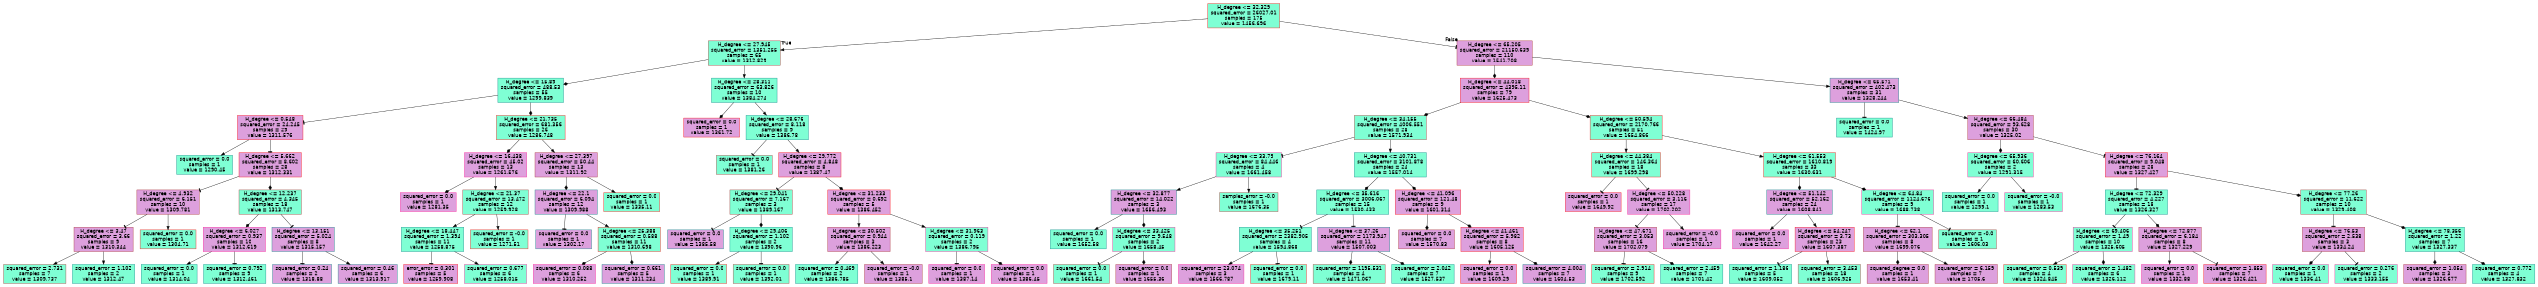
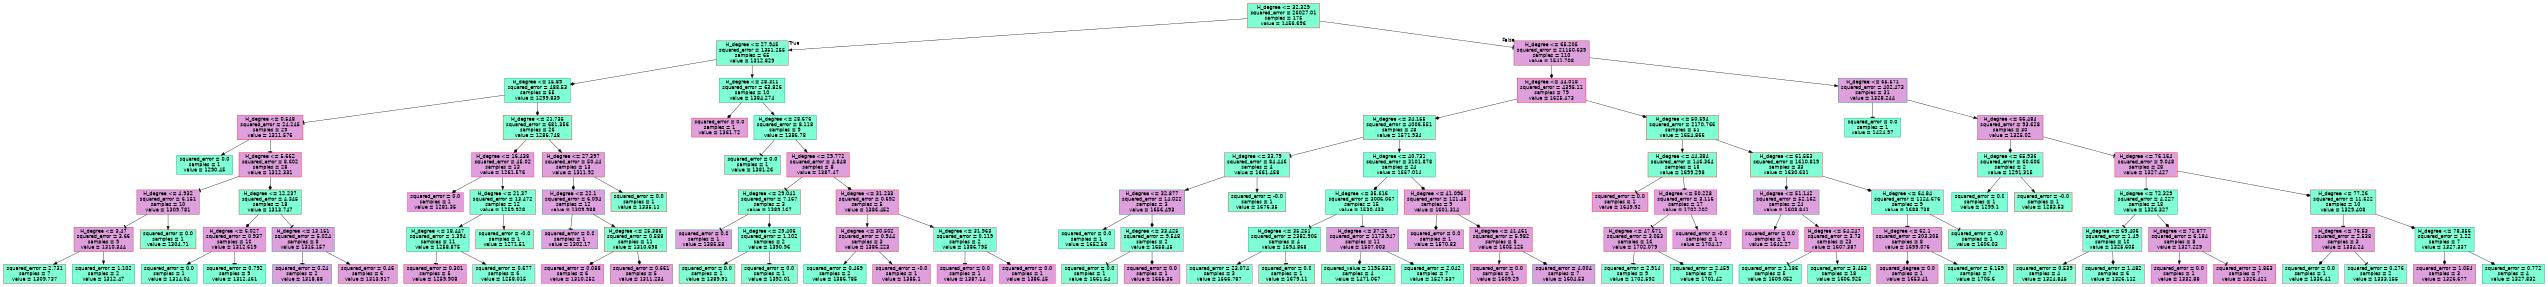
node "samples_error = -0.0 samples = 1 value = 1676.35": label "samples_error = -0.0 samples = 1 value = 1676.35" -> "squared_error = -0.0 samples = 1 value = 1676.35"
node "squared_error = -0.0 samples = 1 value = 1283.53": color deeppink -> red
node "squared_error = 0.0 samples = 7 value = 1570.83": label "squared_error = 0.0 samples = 7 value = 1570.83" -> "squared_error = 0.0 samples = 1 value = 1570.83"
node "squared_error = 0.46 samples = 6 value = 1313.917": color teal -> brown
node "error_error = 0.301 samples = 5 value = 1259.908": label "error_error = 0.301 samples = 5 value = 1259.908" -> "squared_error = 0.301 samples = 5 value = 1259.908"
node "squared_error = 0.661 samples = 5 value = 1311.234": color teal -> brown
node "squared_error = 23.074 samples = 3 value = 1566.787": fillcolor plum -> aquamarine
node "squared_error = 1195.531 samples = 4 value = 1471.067": label "squared_error = 1195.531 samples = 4 value = 1471.067" -> "squared_value = 1195.531 samples = 4 value = 1471.067"
node "squared_error = 2.914 samples = 9 value = 1702.592": color red -> deeppink
node "squared_error = 6.159 samples = 7 value = 1705.6": fillcolor plum -> aquamarine
